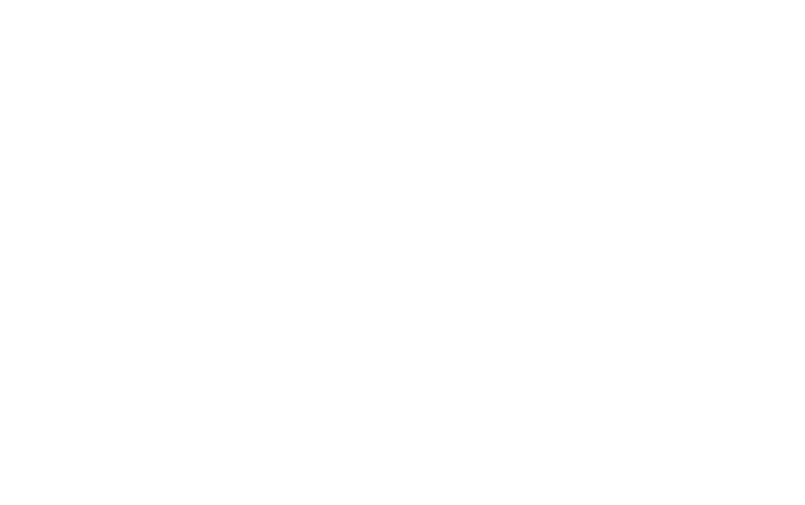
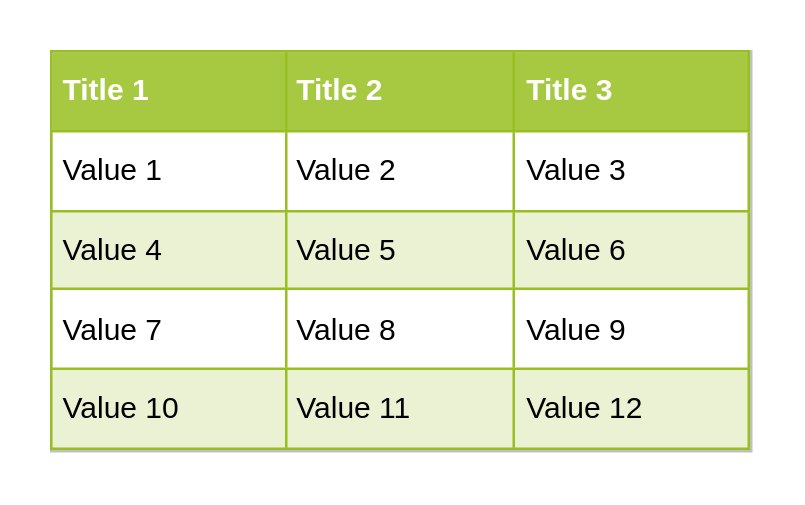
node "Title 1Title 2Title 3 Value 1 Value 2 Value 3 Value 4 Value 5 Value 6 Value 7 Value 8 Value 9 Value 10 Value 11 Value 12": added
